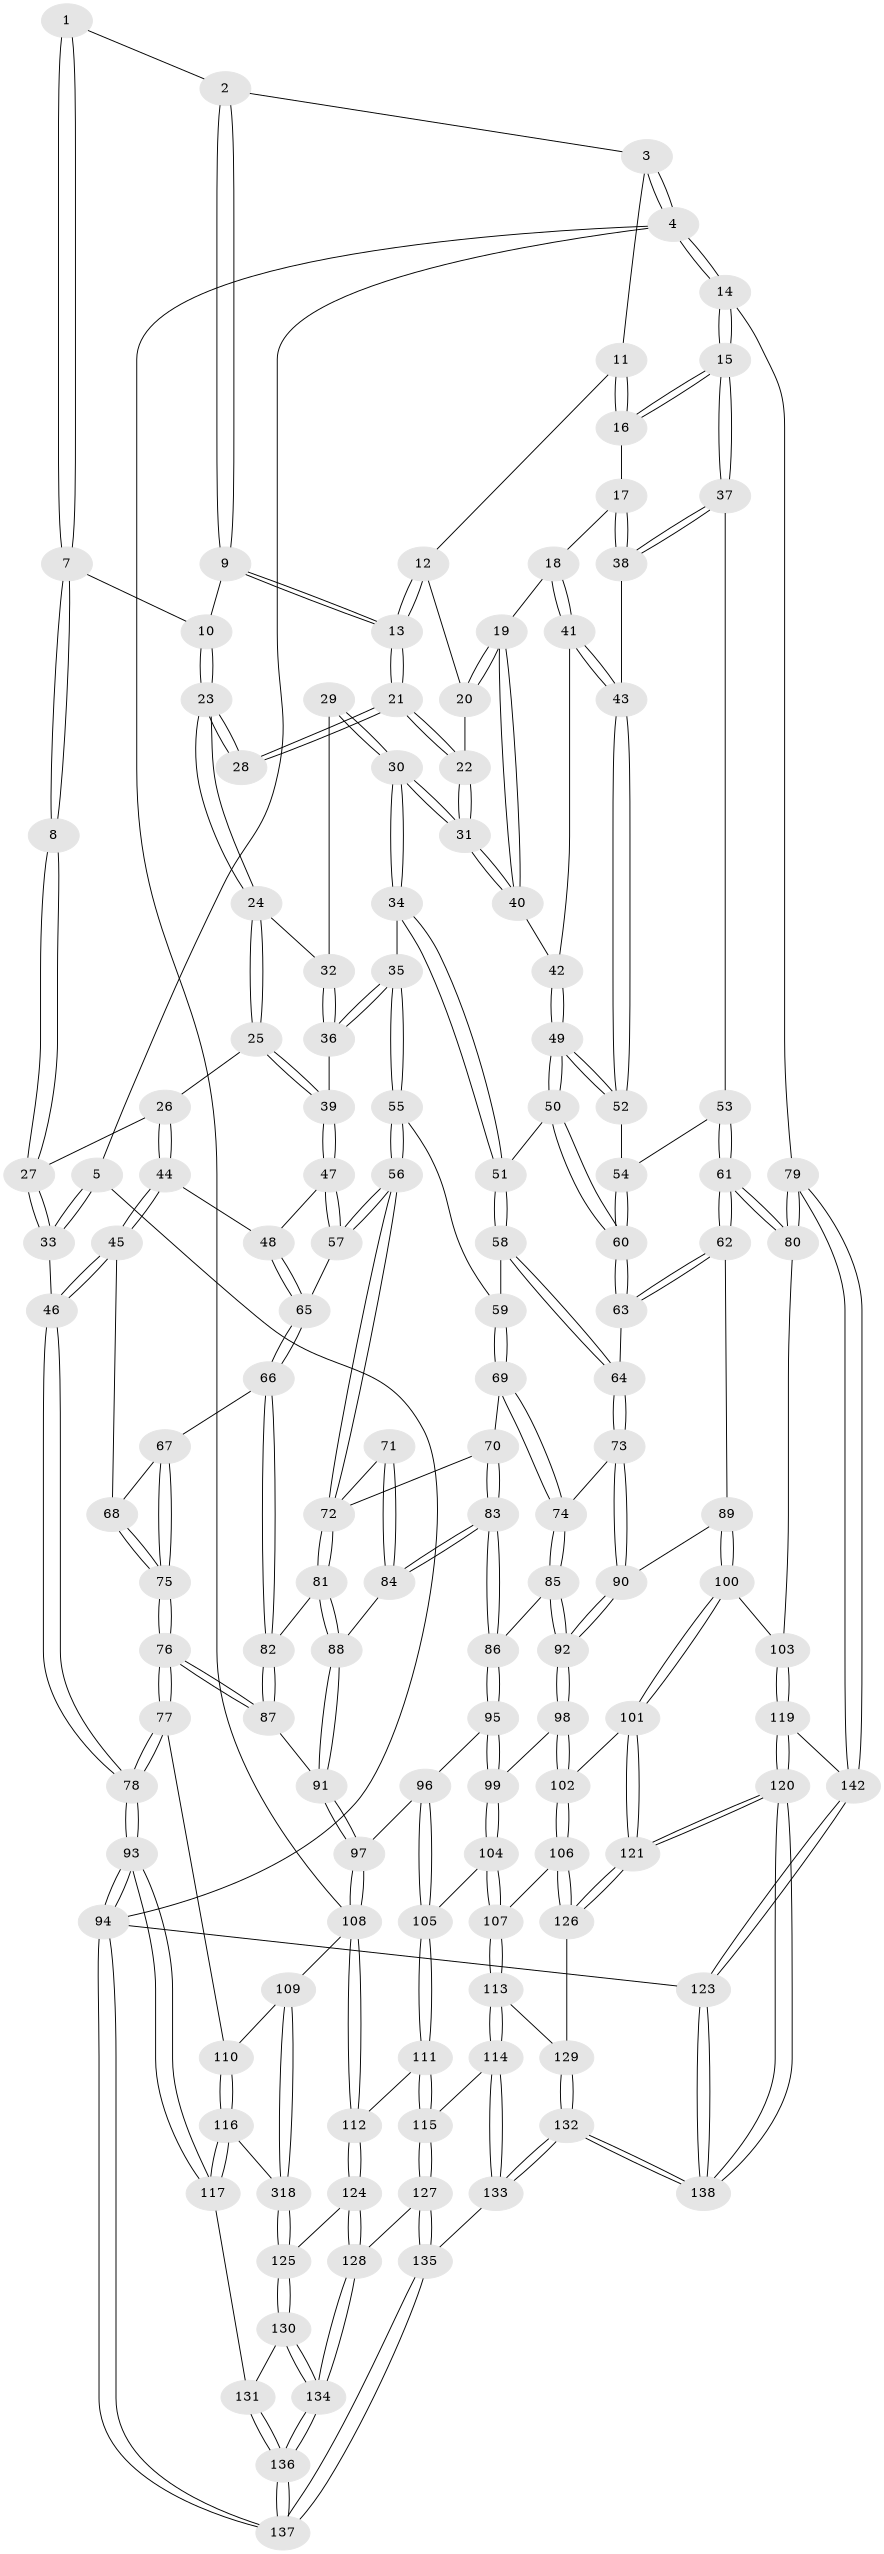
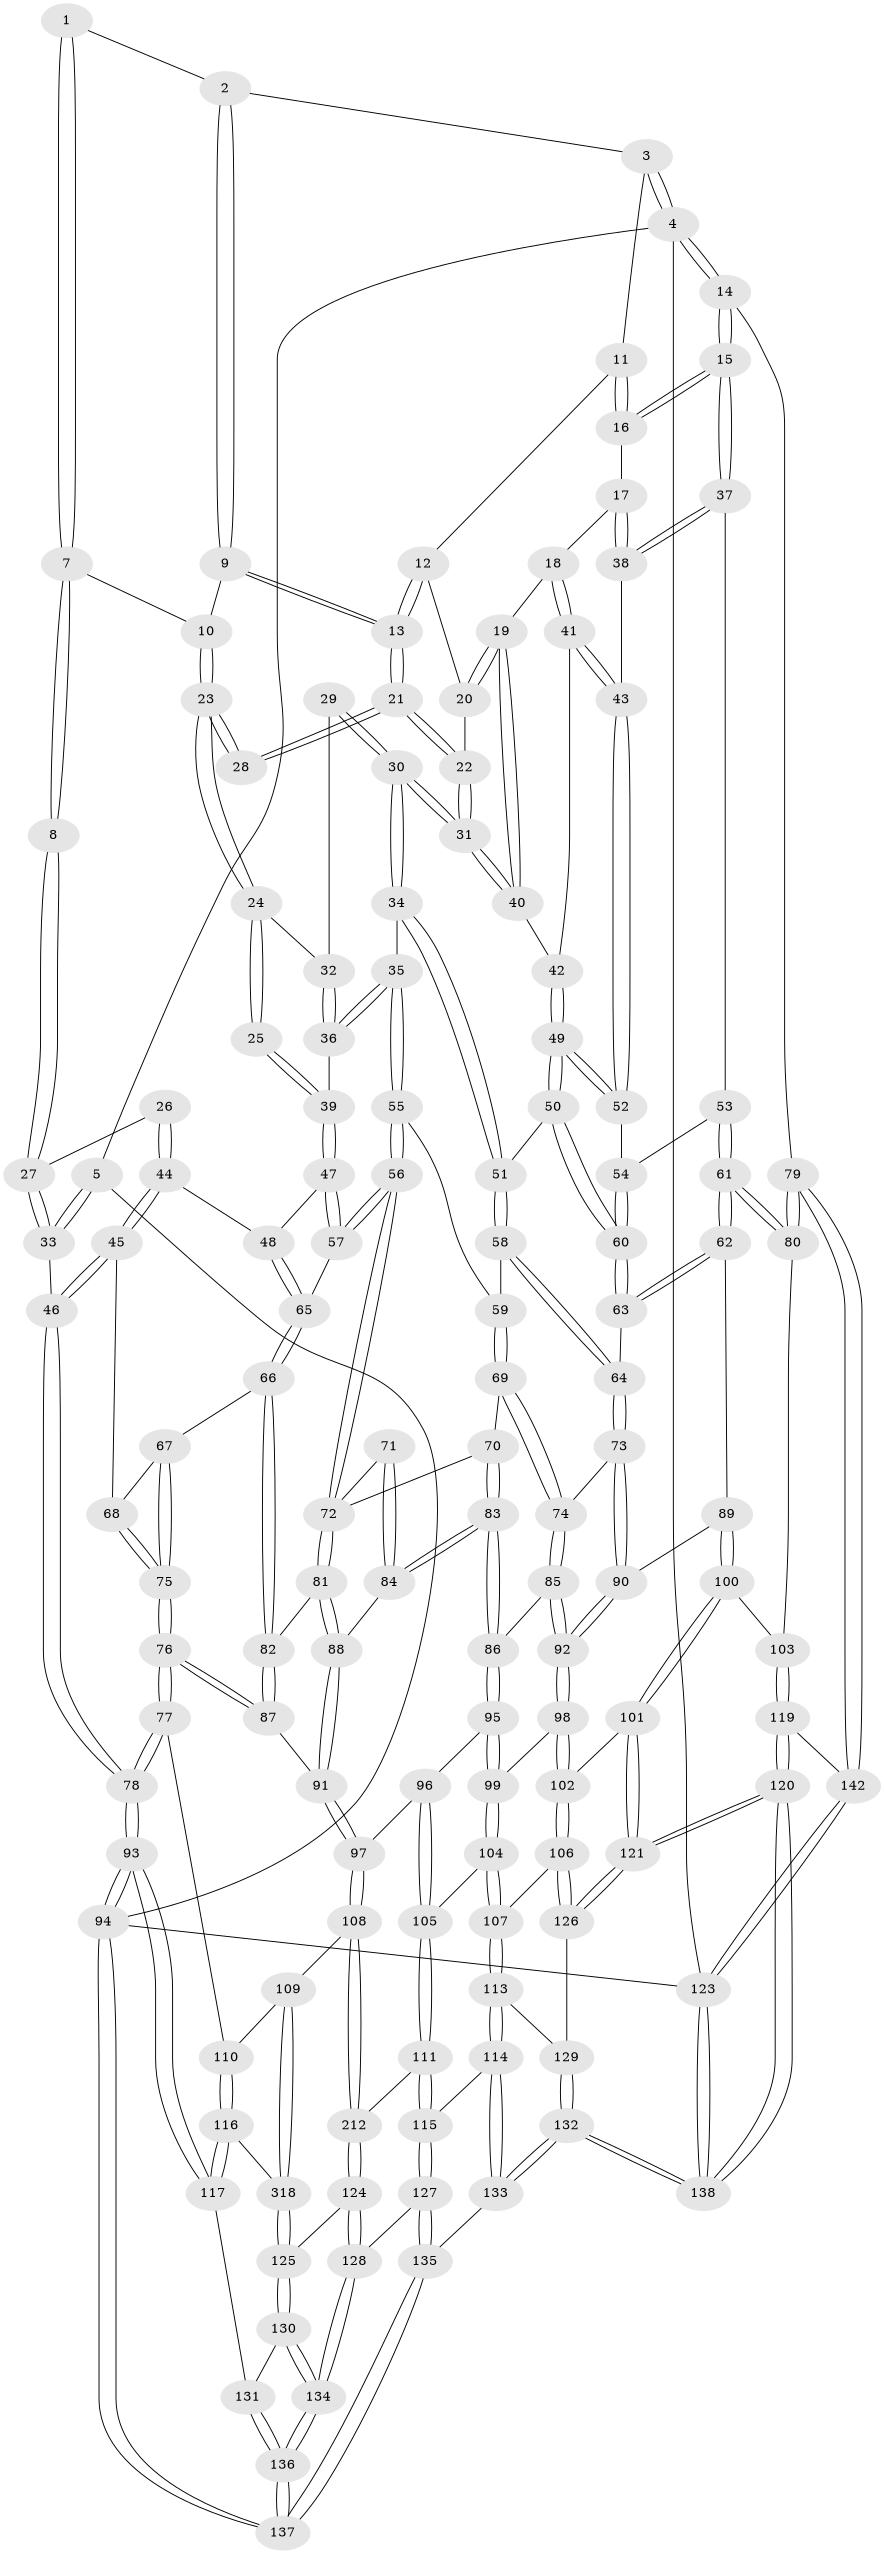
edge "4" -- "108": now "4" -- "123"
edge "25" -- "26": removed
node "112": label "112" -> "212"
